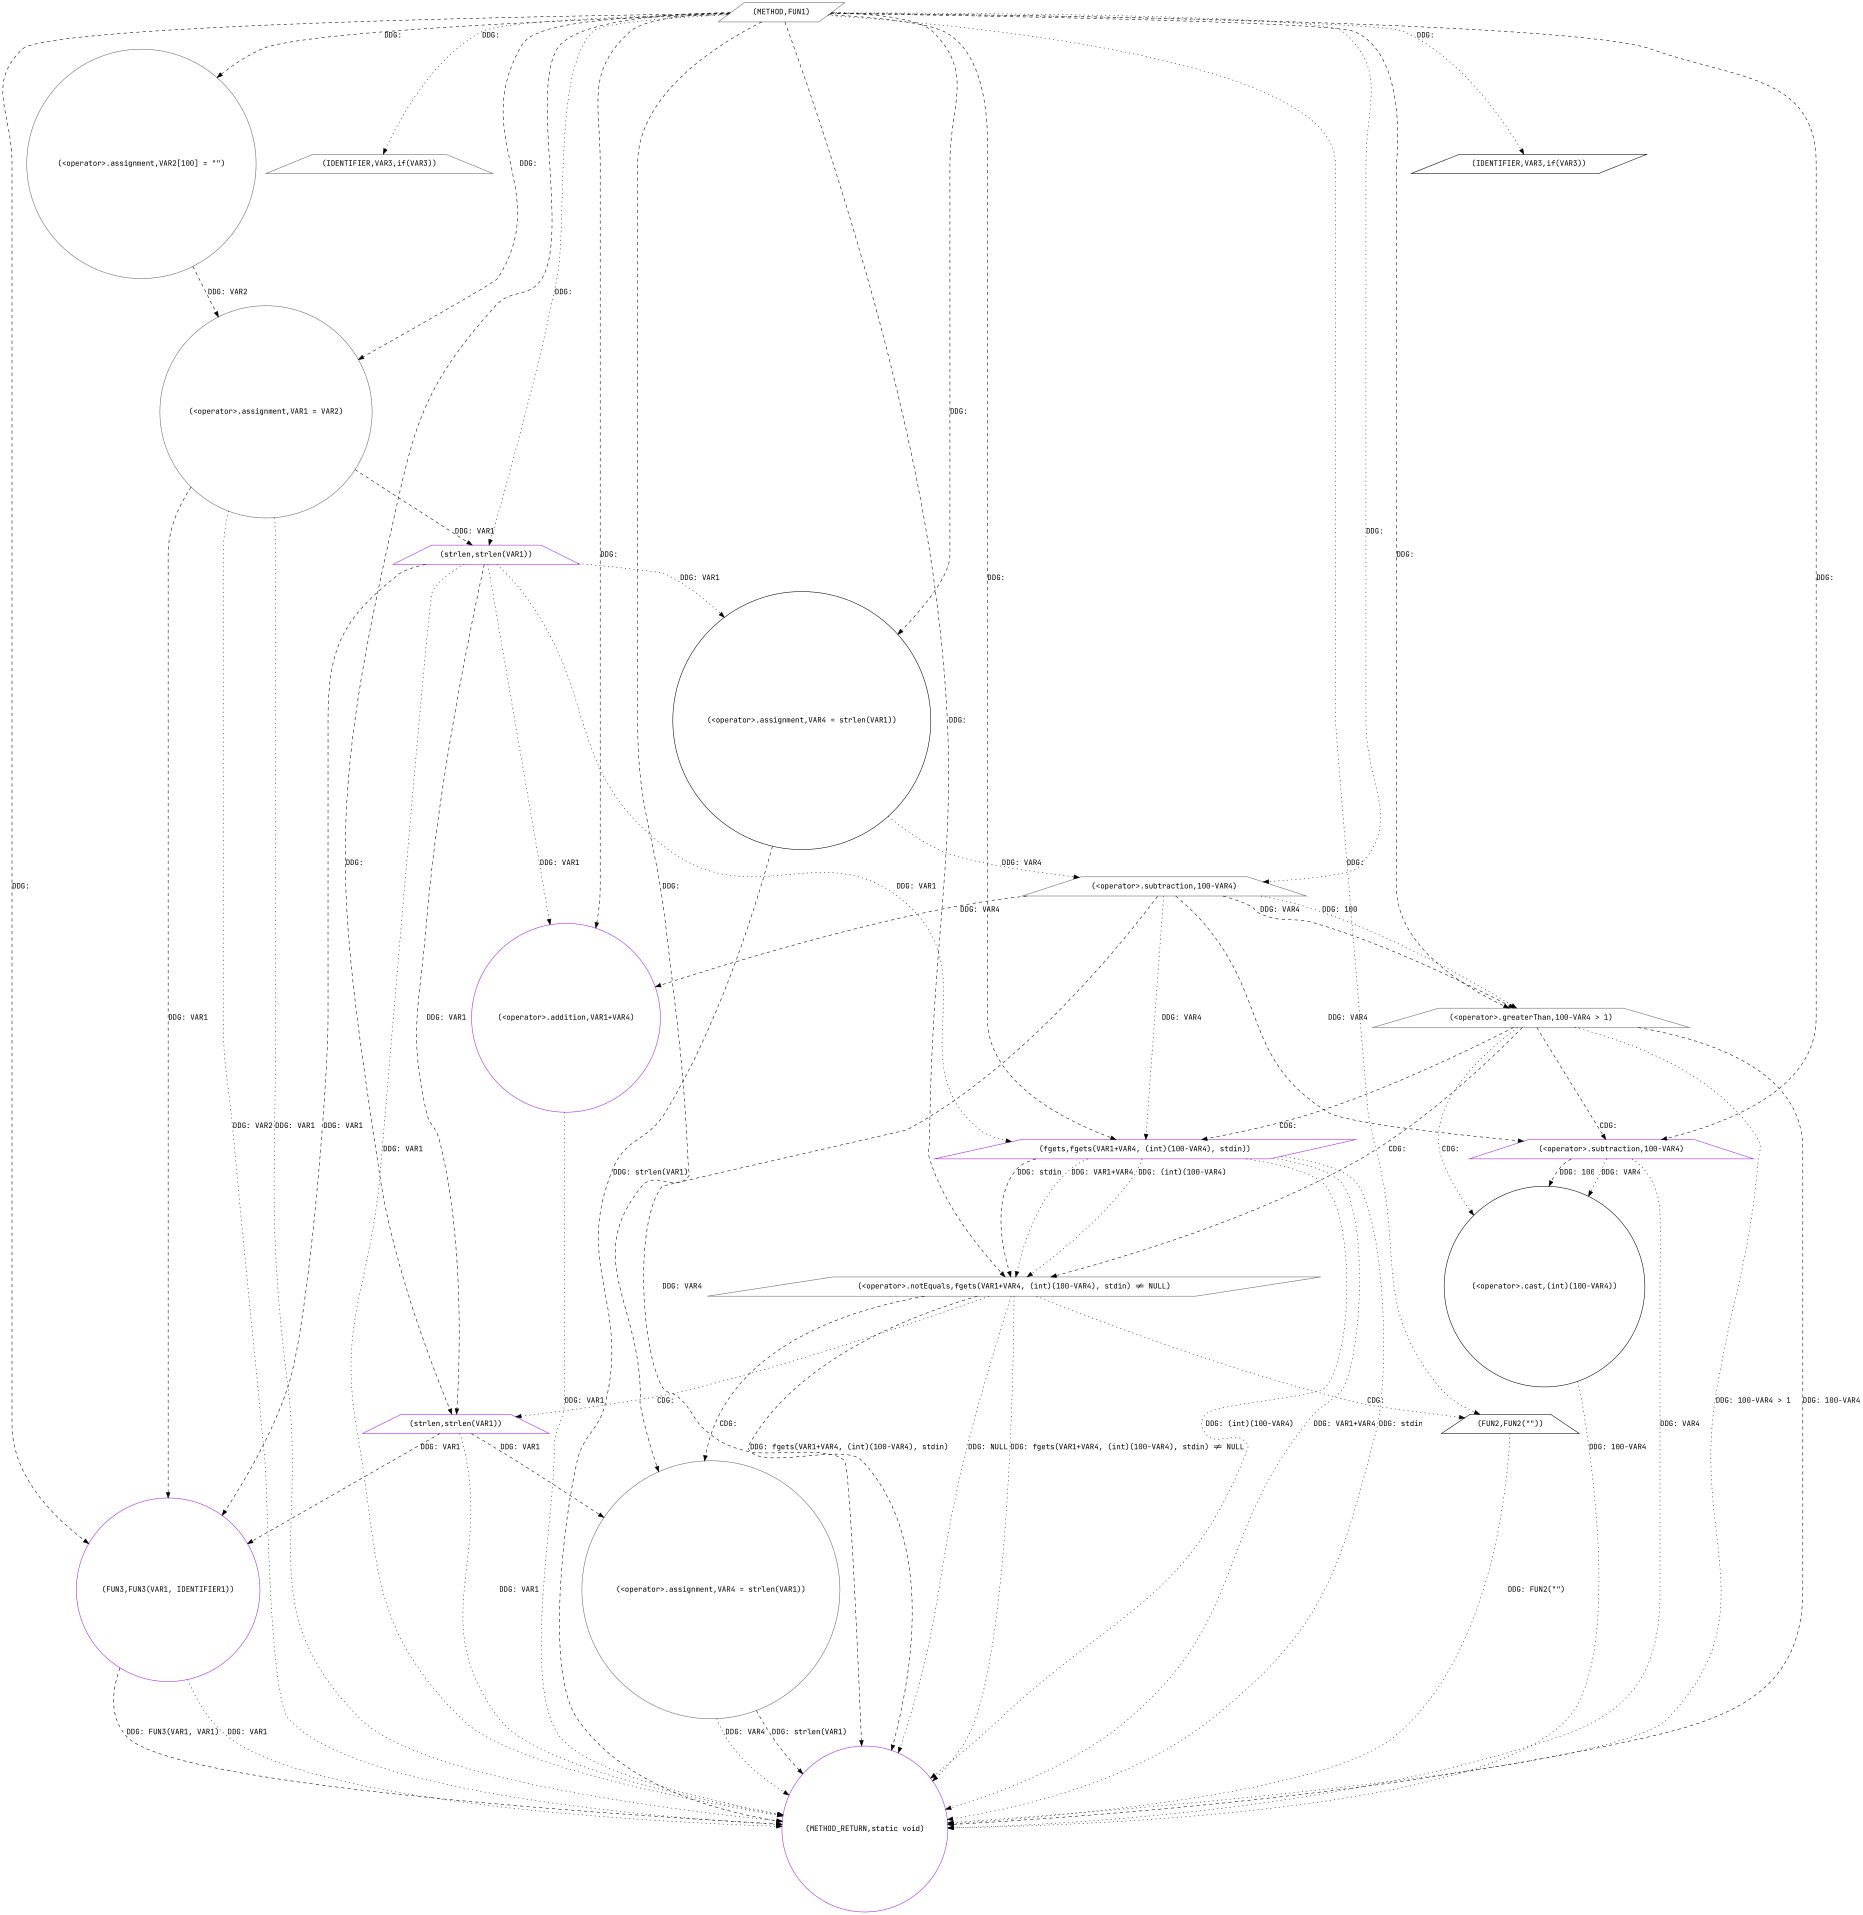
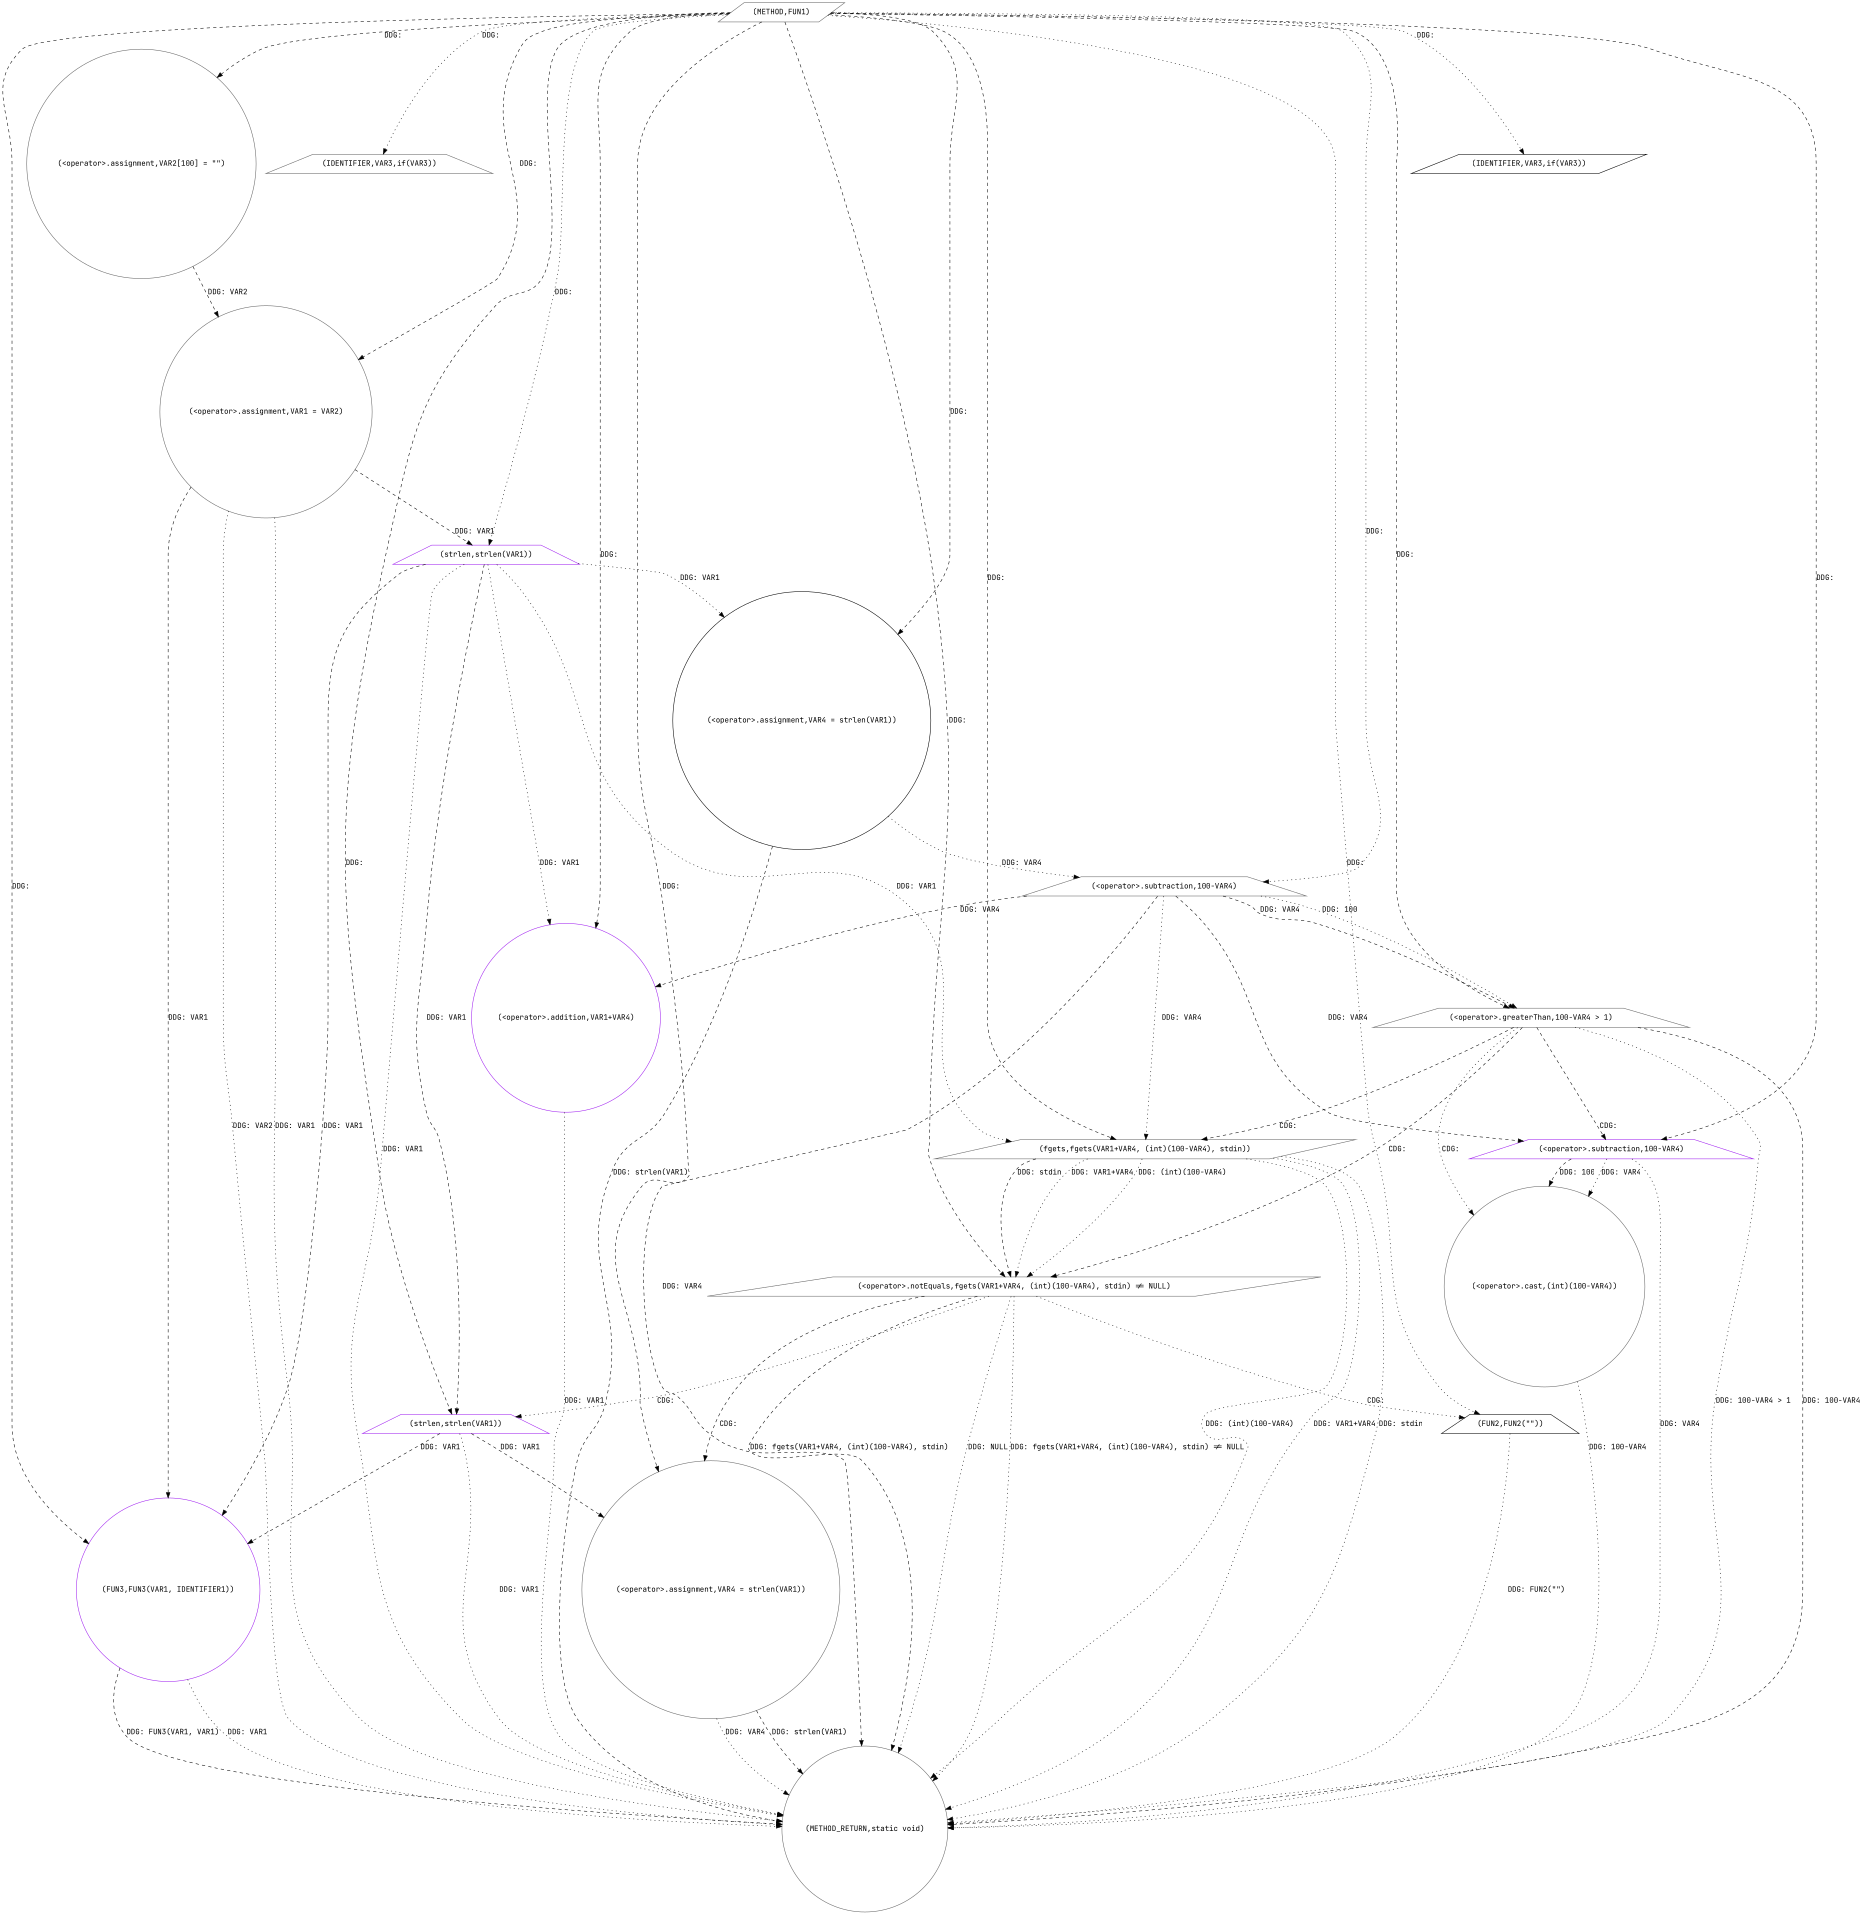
node "(fgets,fgets(VAR1+VAR4, (int)(100-VAR4), stdin))": color purple -> gray40
node "(<operator>.cast,(int)(100-VAR4))": color black -> gray40
node "(METHOD_RETURN,static void)": color purple -> gray40
